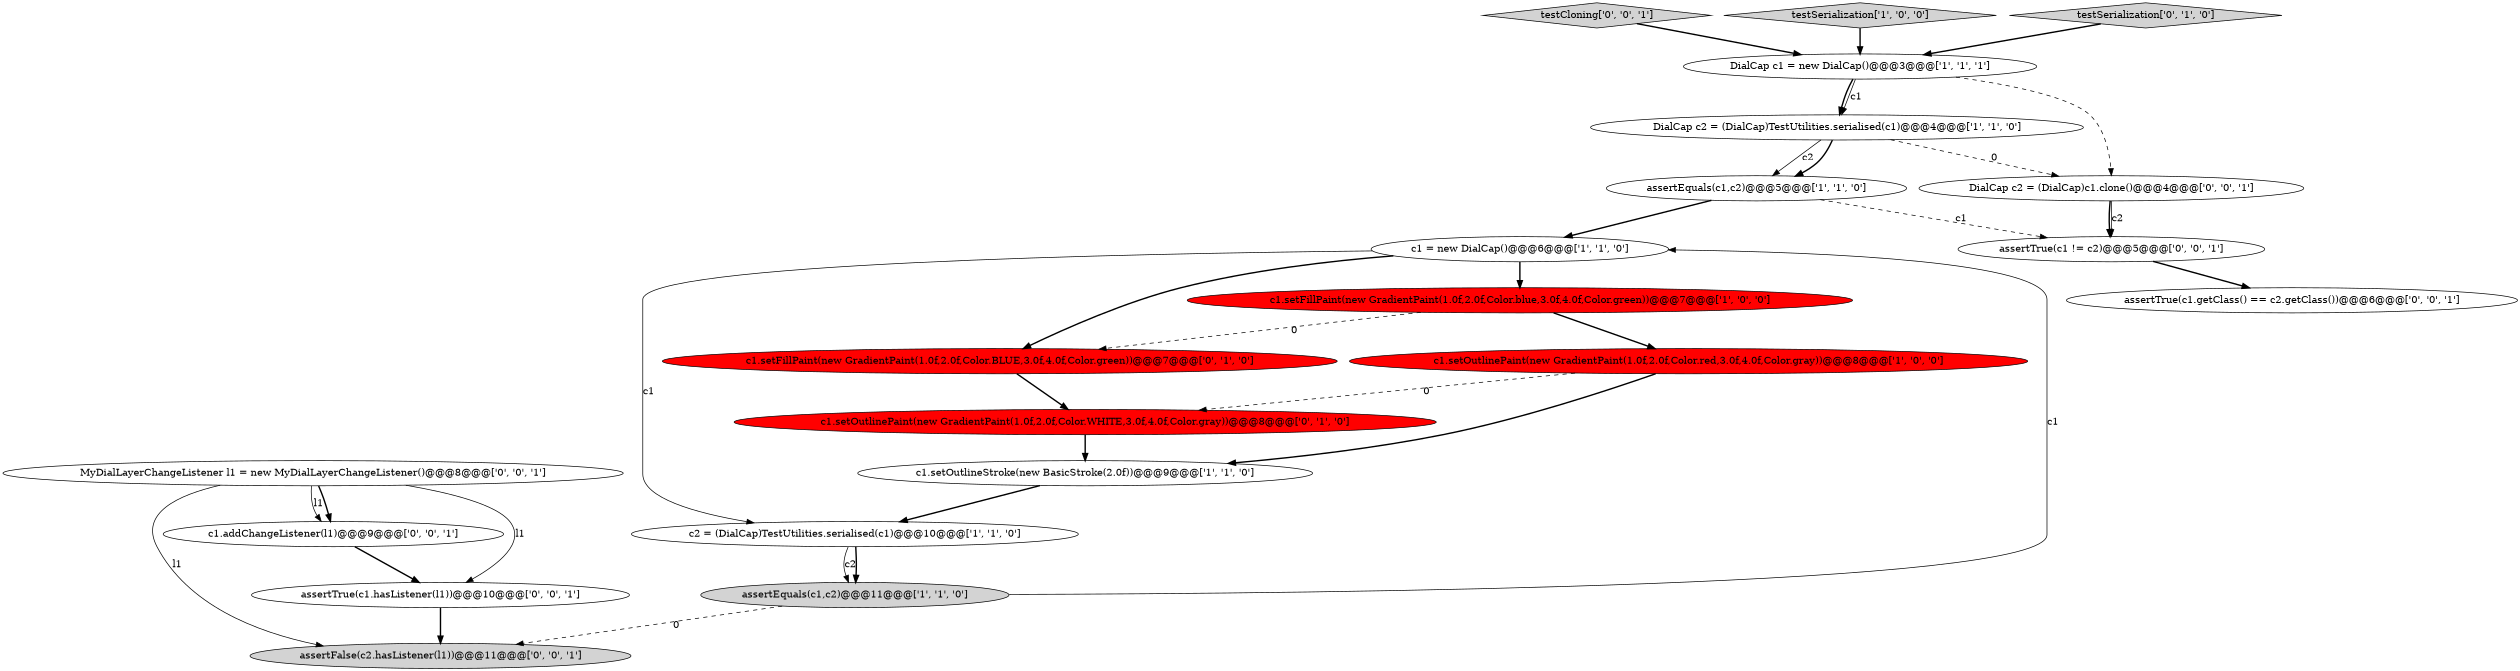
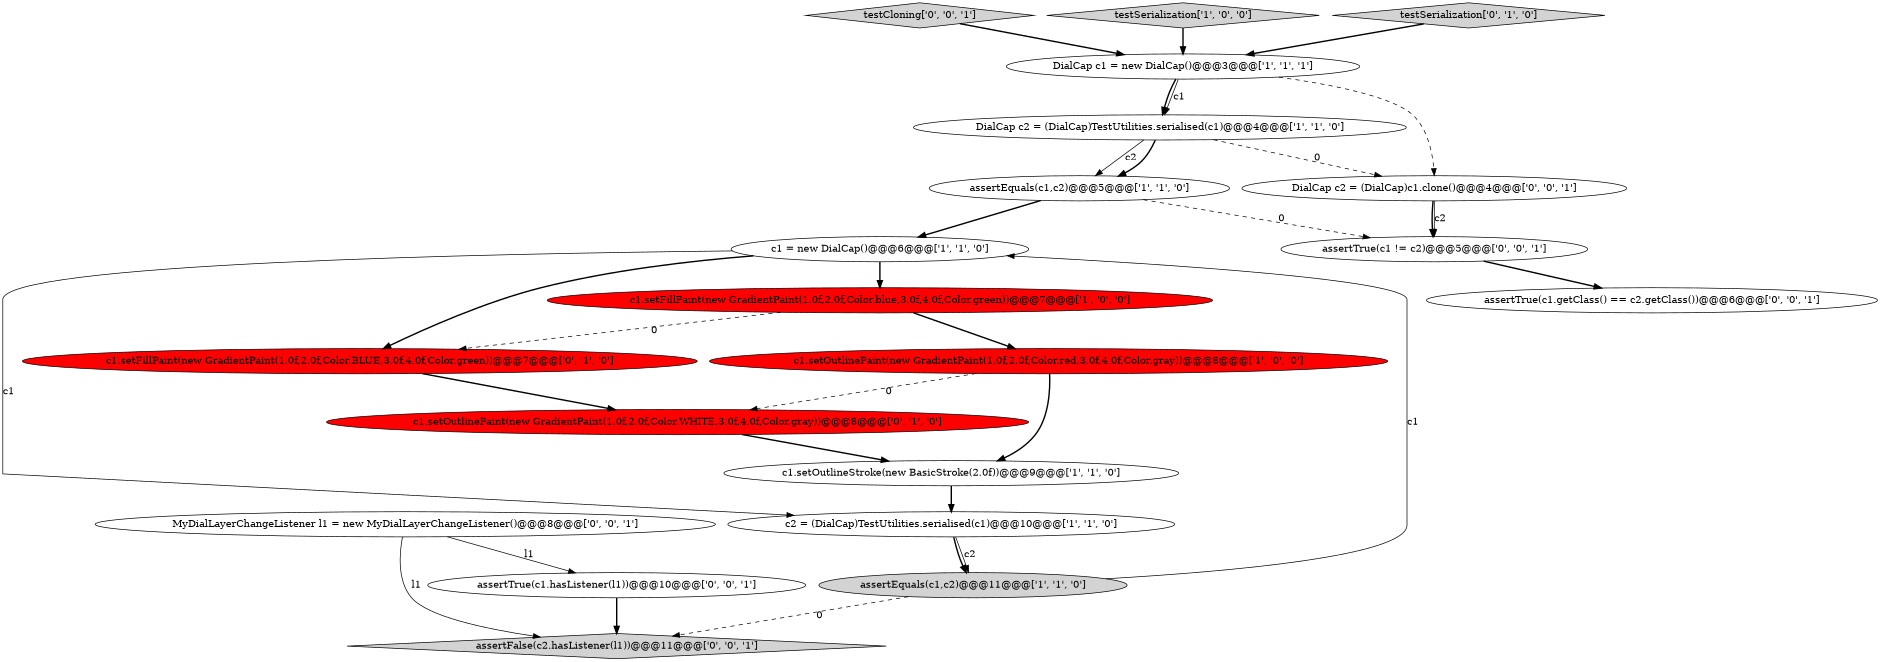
edge "assertEquals(c1,c2)@@@5@@@['1', '1', '0']" -> "assertTrue(c1 != c2)@@@5@@@['0', '0', '1']": label "c1" -> "0"
node "c1.addChangeListener(l1)@@@9@@@['0', '0', '1']": removed
node "assertFalse(c2.hasListener(l1))@@@11@@@['0', '0', '1']": shape ellipse -> diamond
